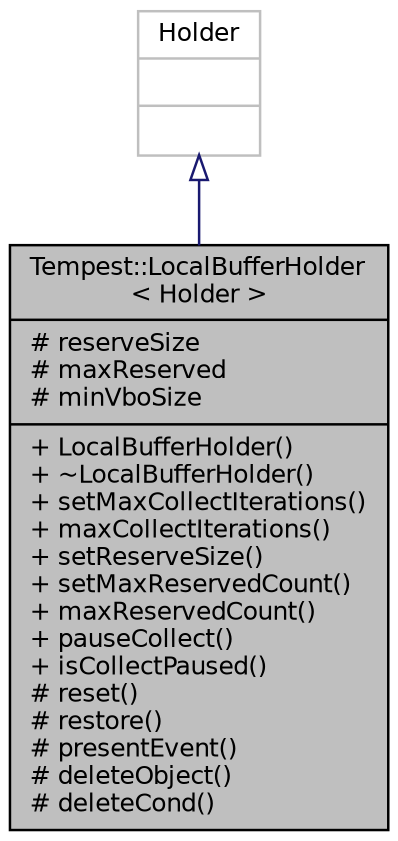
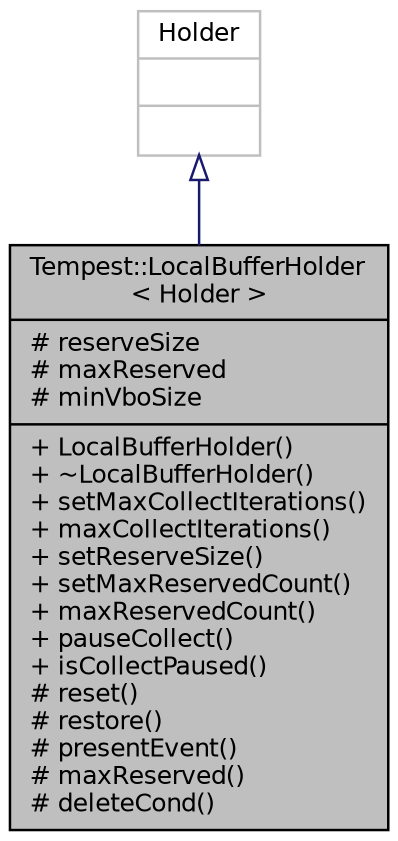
node "Tempest::LocalBufferHolder": text "# deleteObject()" -> "# maxReserved()"
